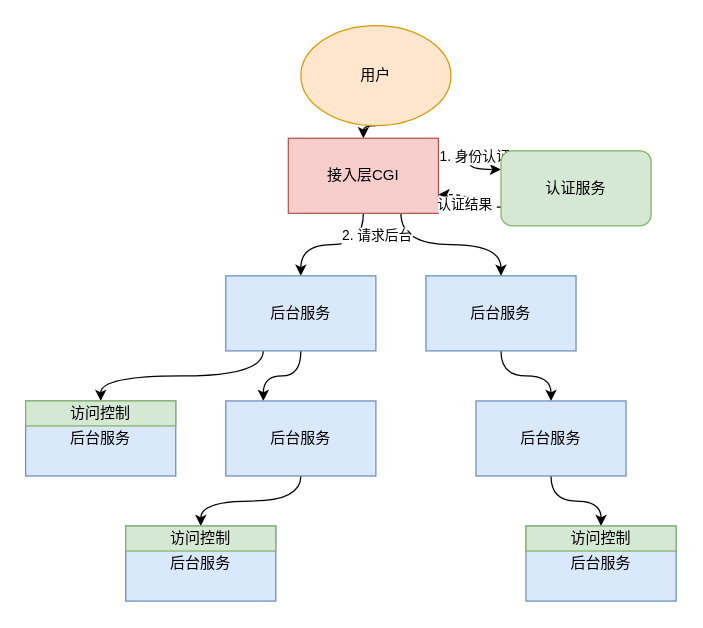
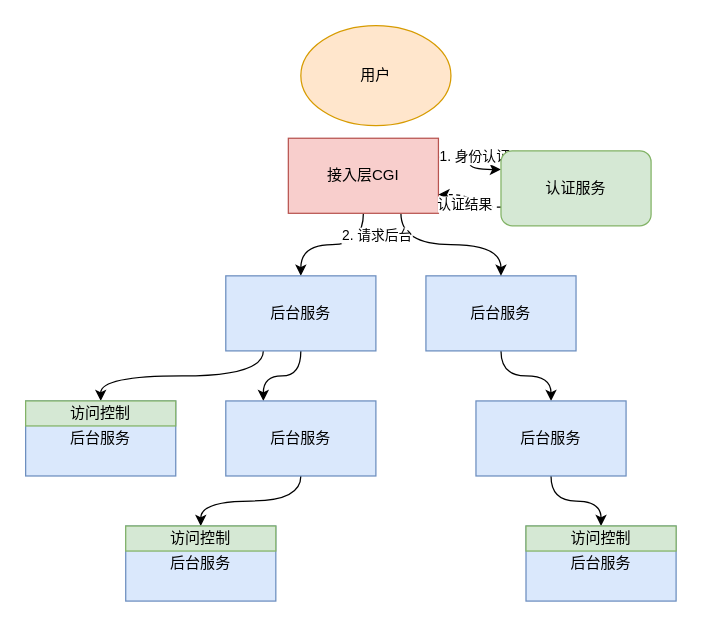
edge "用户" -> "接入层CGI": removed
